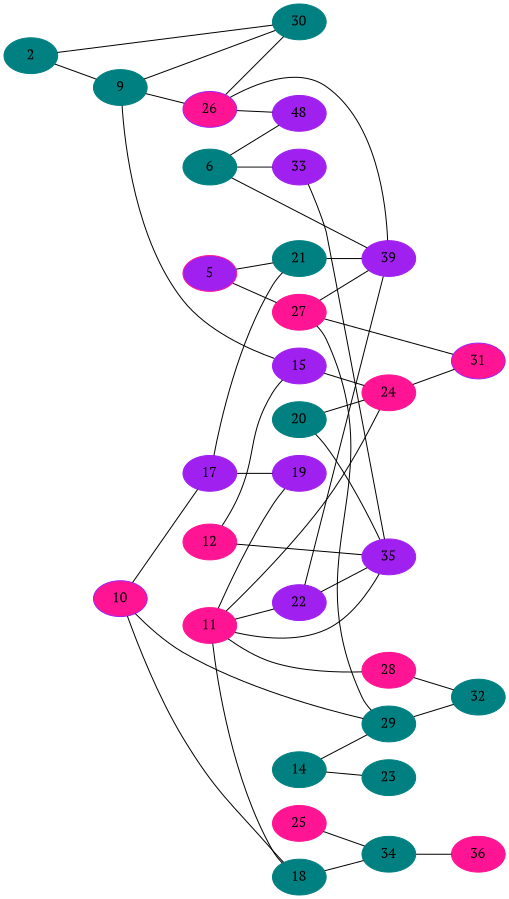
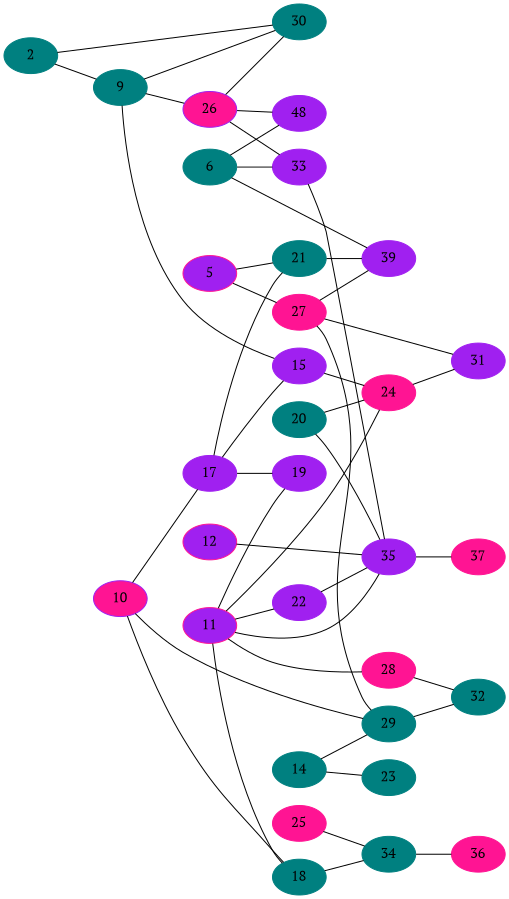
edge "26" -- "39": now "26" -- "33"
node "31": fillcolor deeppink -> purple
edge "39" -- "22": removed
edge "15" -- "12": now "15" -- "17"
node "12": fillcolor deeppink -> purple
node "37": added
node "11": fillcolor deeppink -> purple
